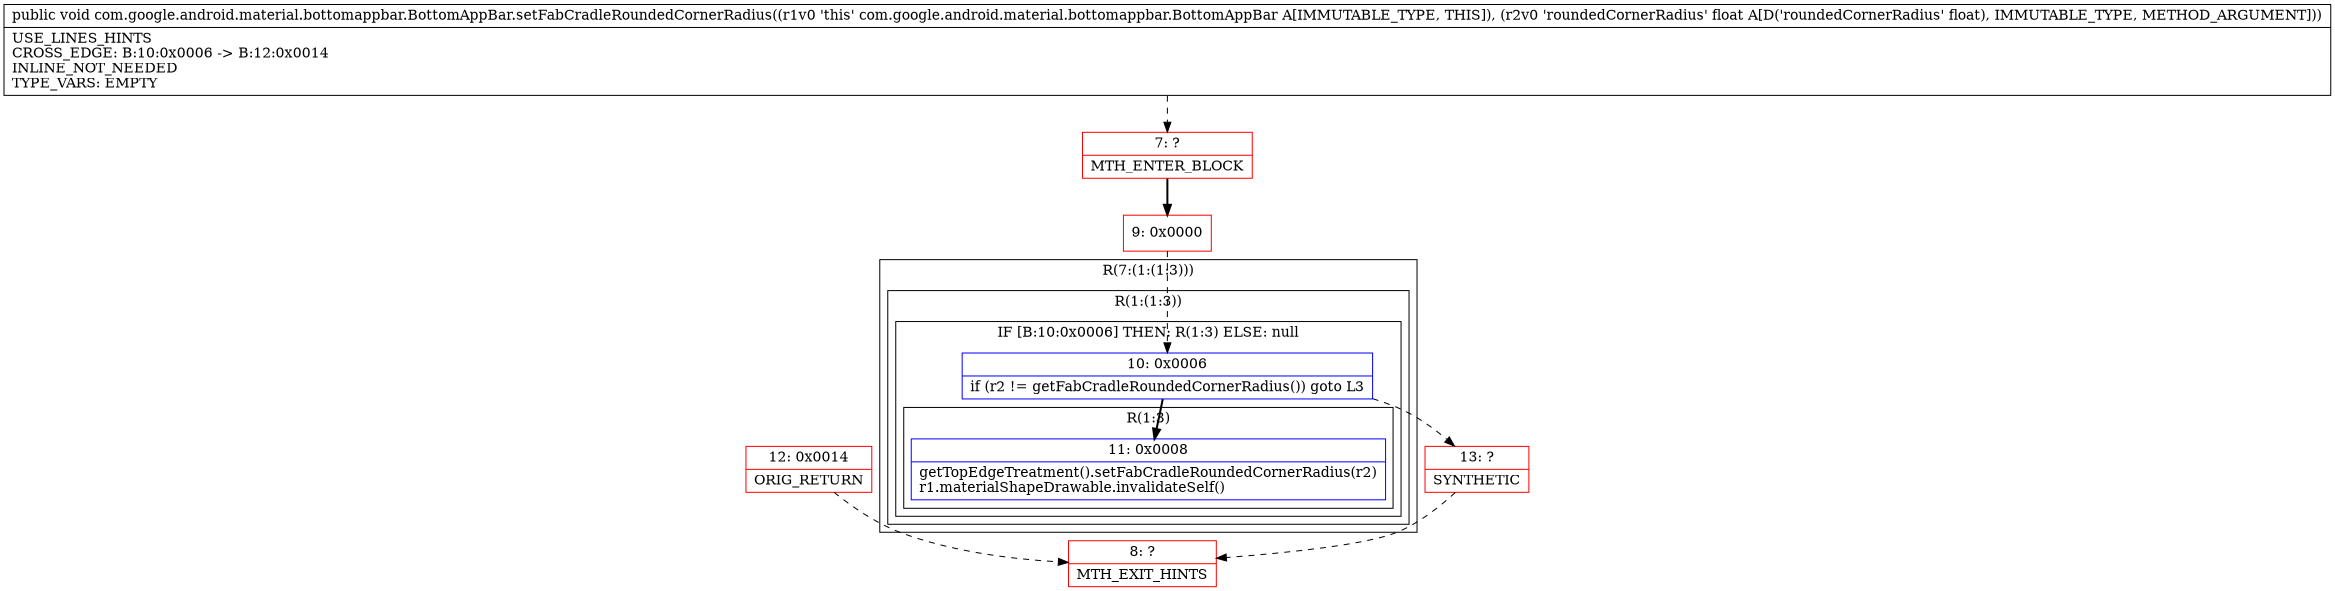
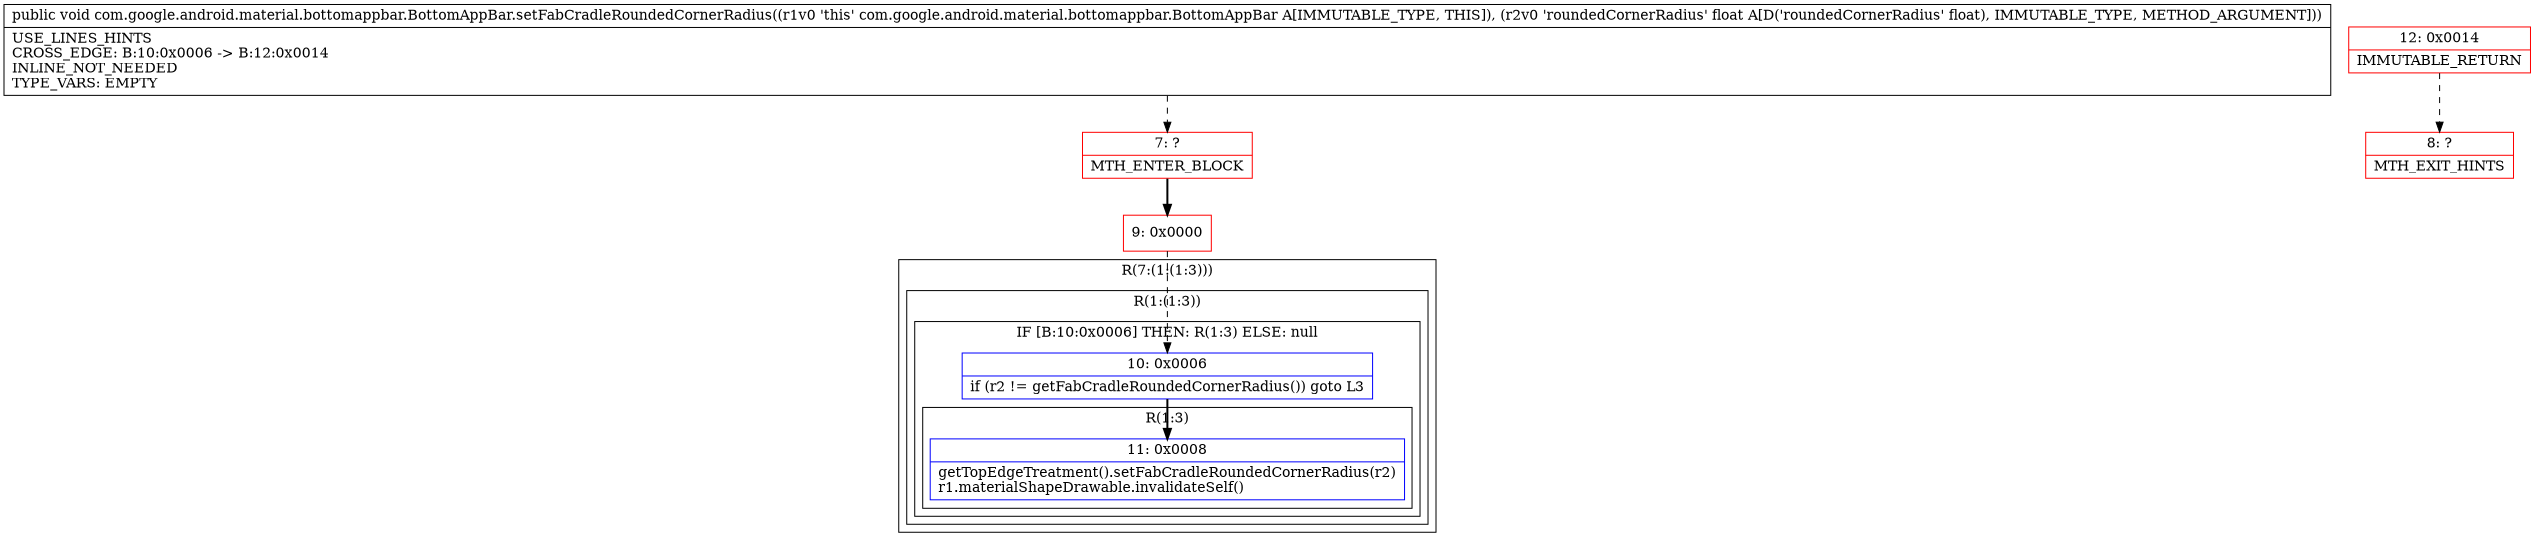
node "13: ?": removed
node "12: 0x0014": text "ORIG_RETURN" -> "IMMUTABLE_RETURN"
